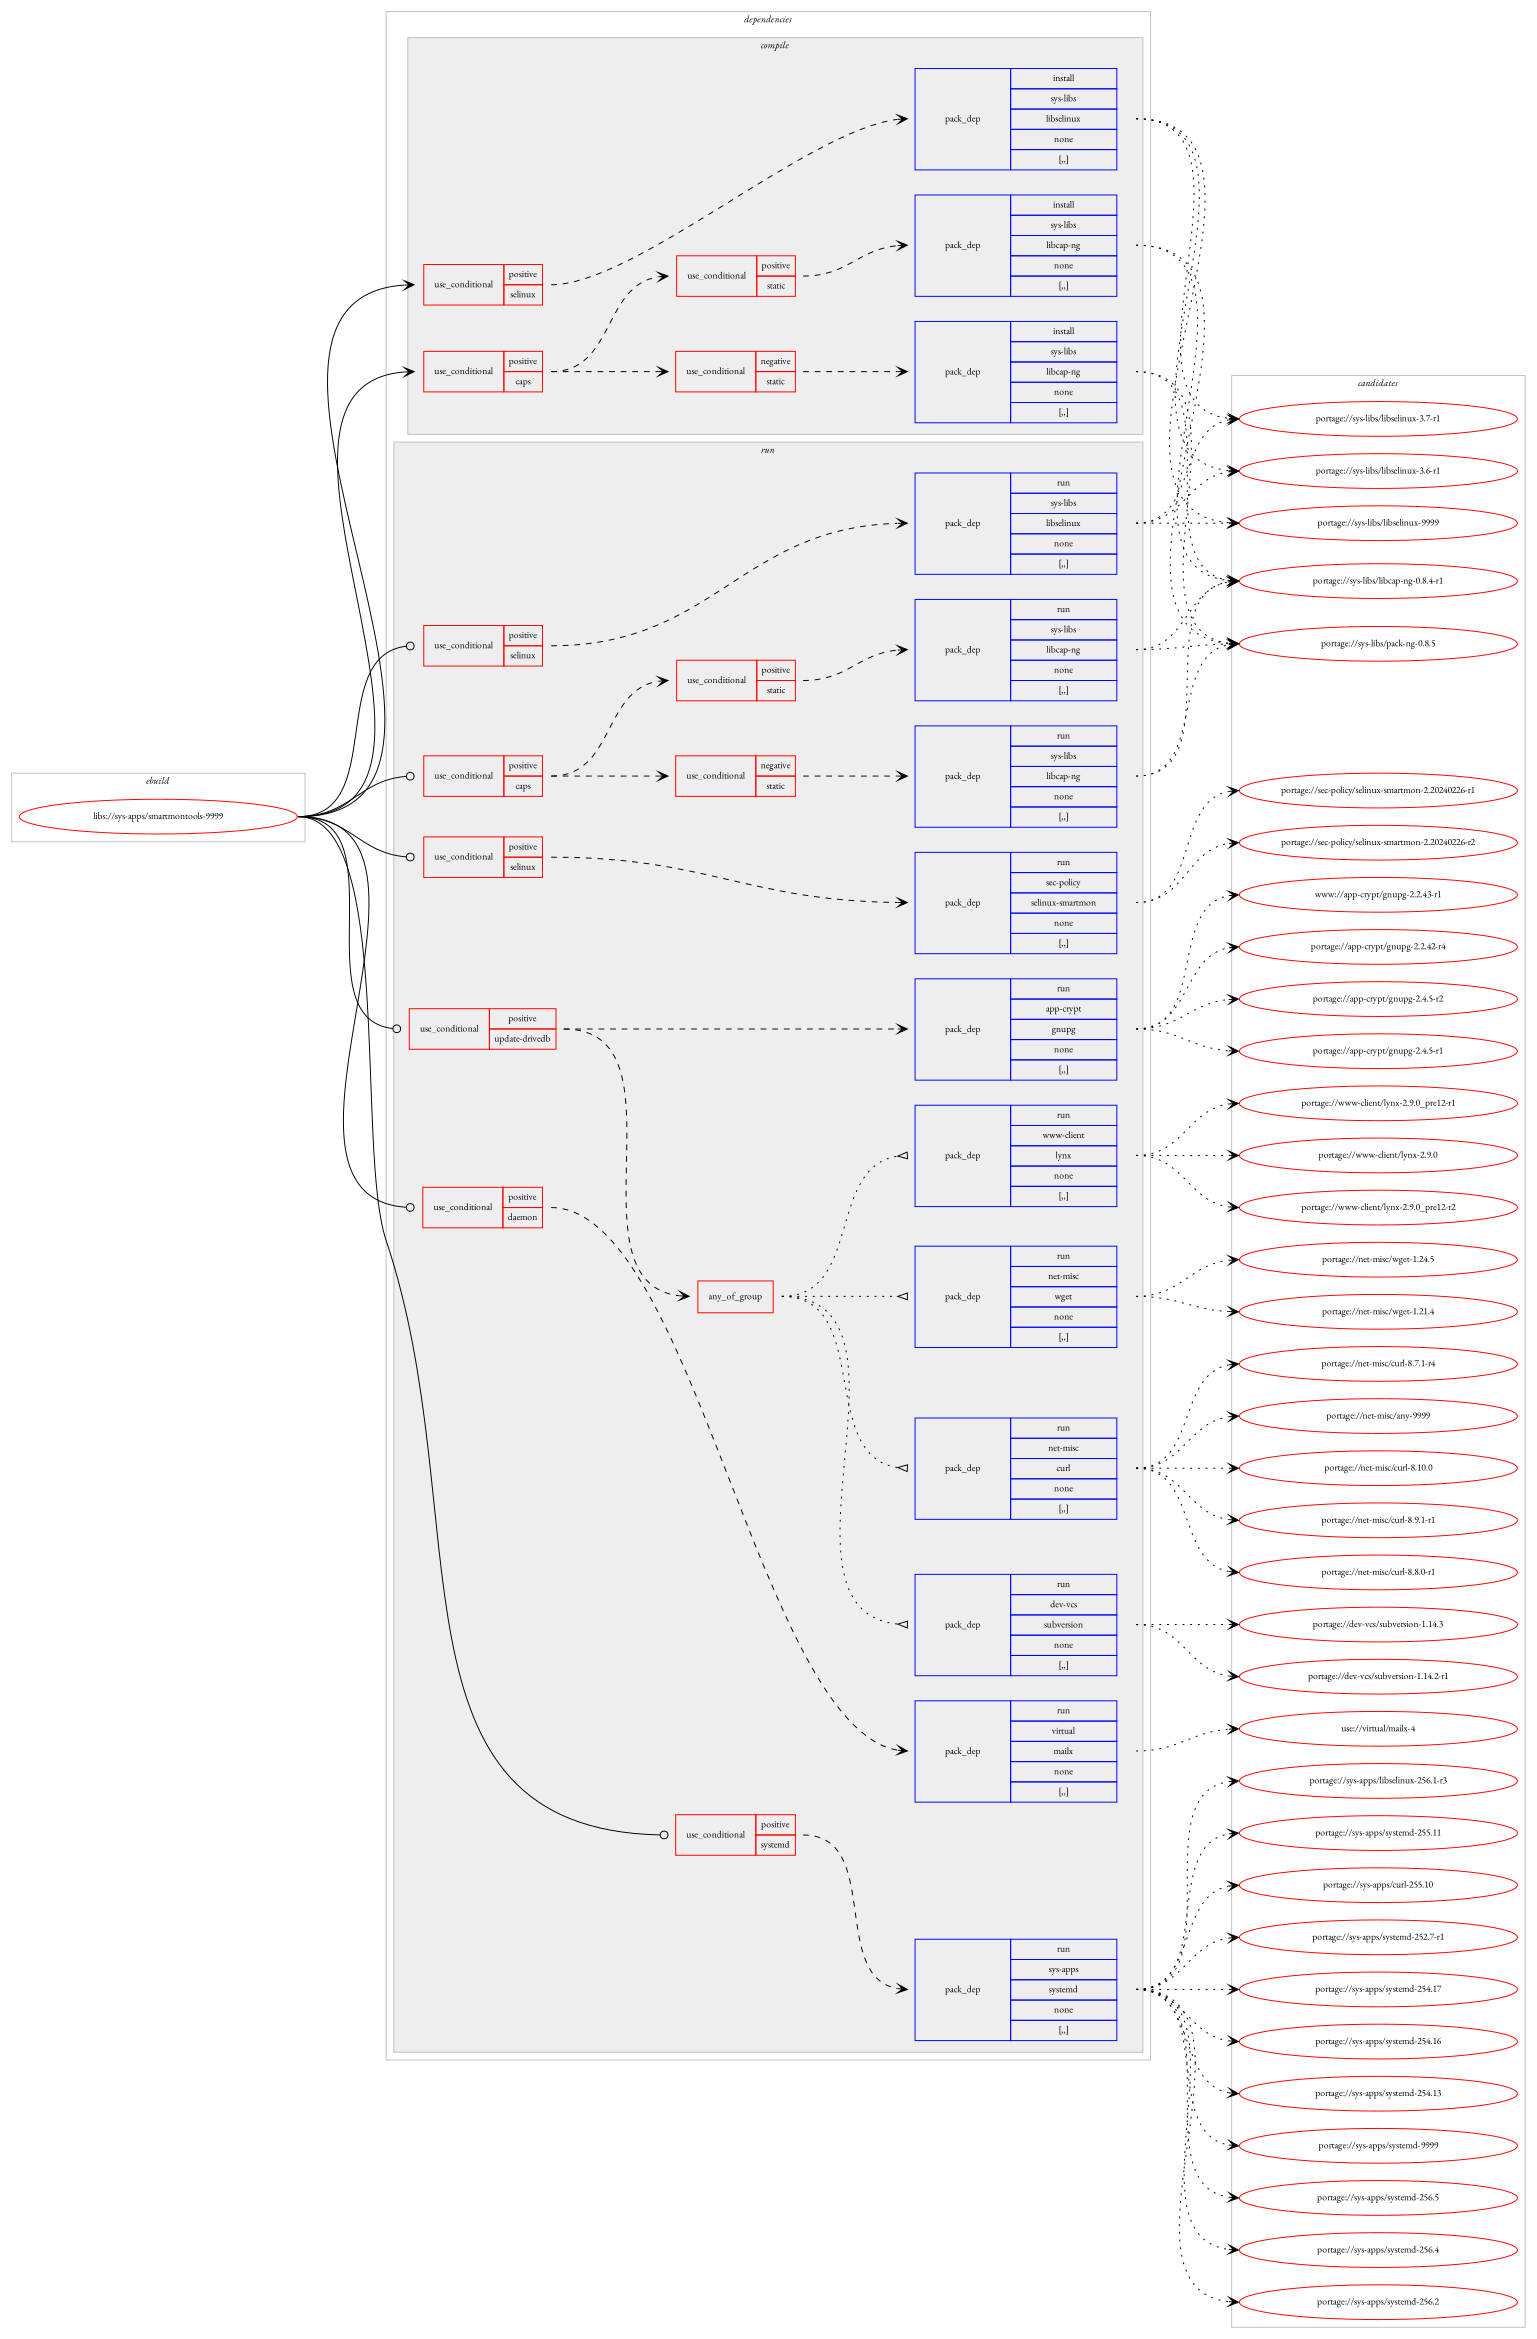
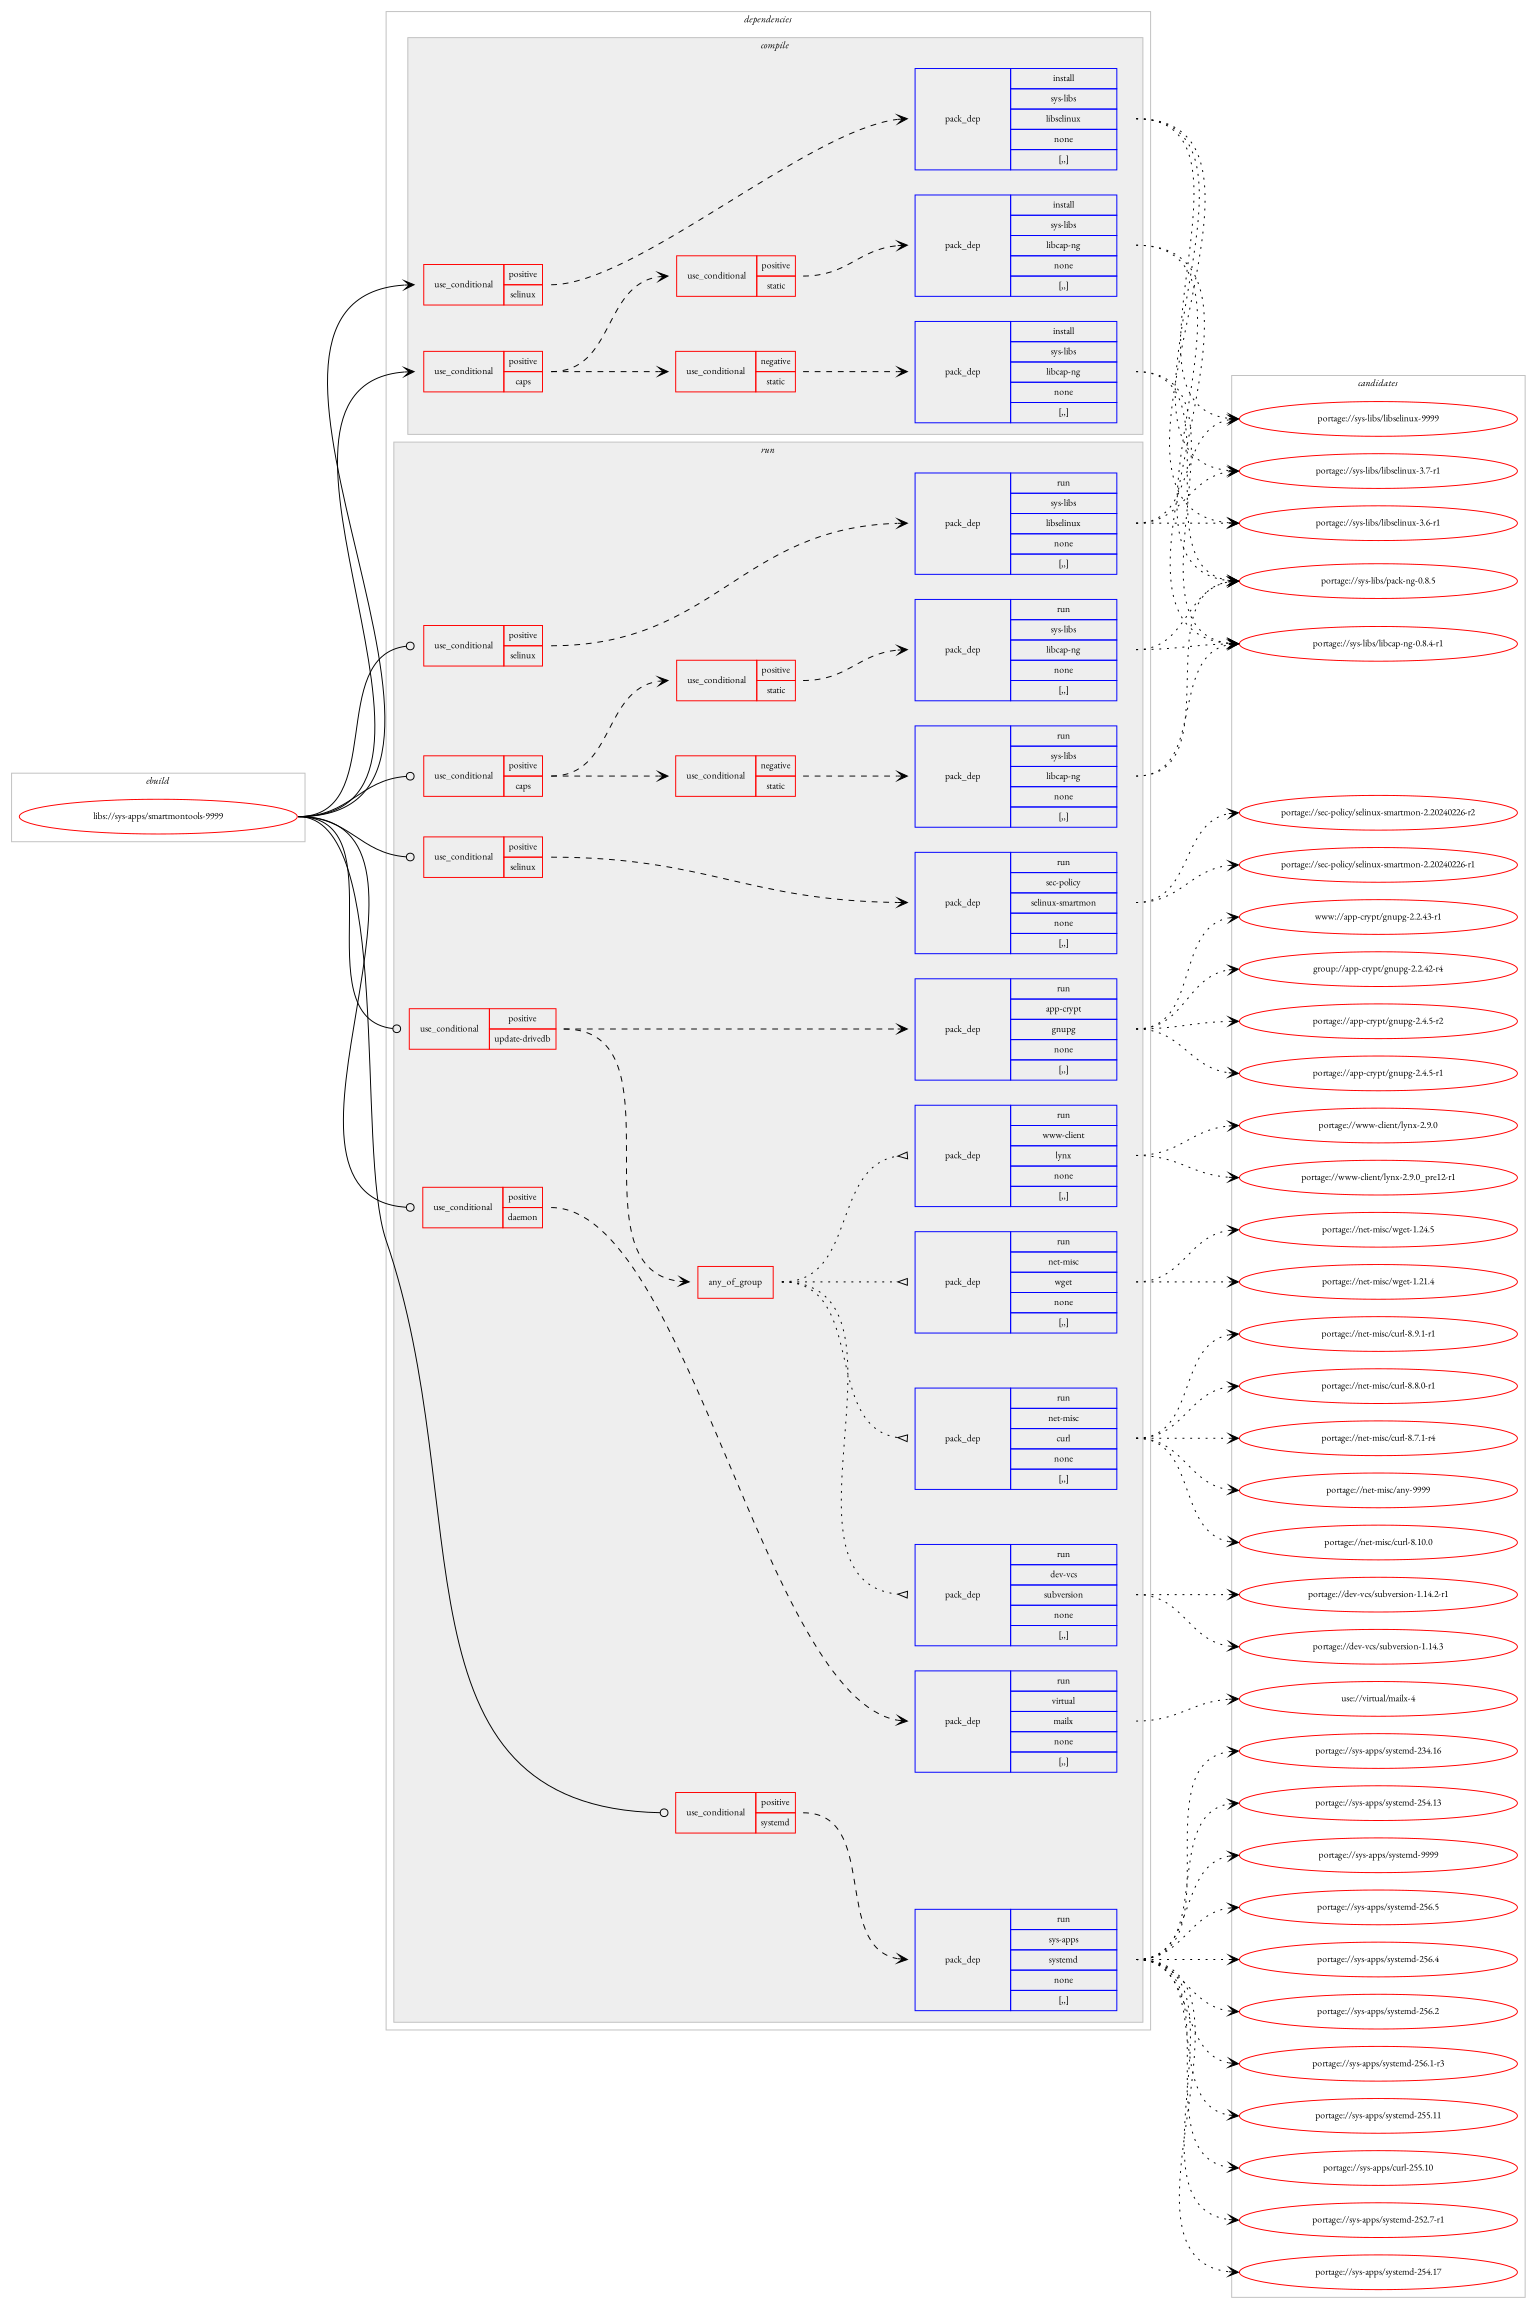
node "portage://app-crypt/gnupg-2.2.42-r4": label "portage://app-crypt/gnupg-2.2.42-r4" -> "group://app-crypt/gnupg-2.2.42-r4"
node "portage://www-client/lynx-2.9.0_pre12-r2": removed
node "portage://sys-apps/libselinux-256.1-r3": label "portage://sys-apps/libselinux-256.1-r3" -> "portage://sys-apps/systemd-256.1-r3"
node "portage://sys-apps/systemd-254.16": label "portage://sys-apps/systemd-254.16" -> "portage://sys-apps/systemd-234.16"
